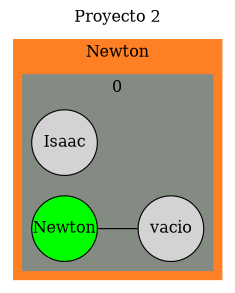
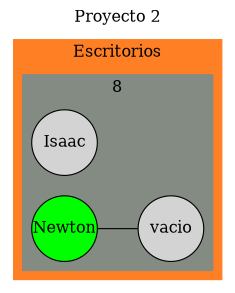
cluster "Newton": label "Newton" -> "Escritorios"
cluster "0": label "0" -> "8"
